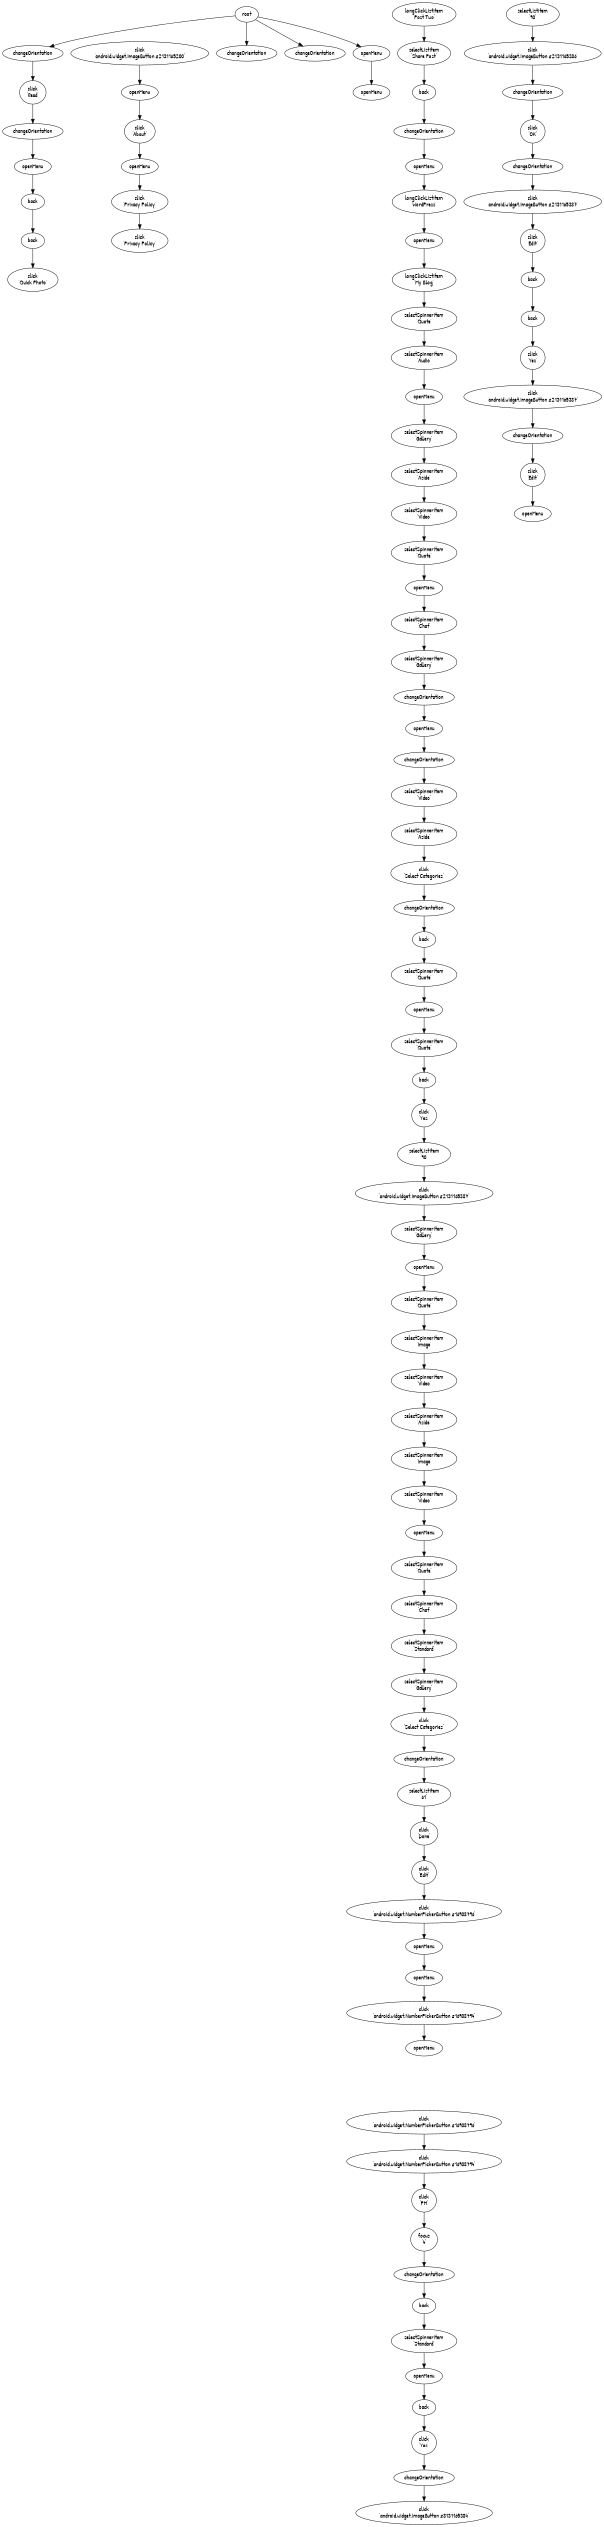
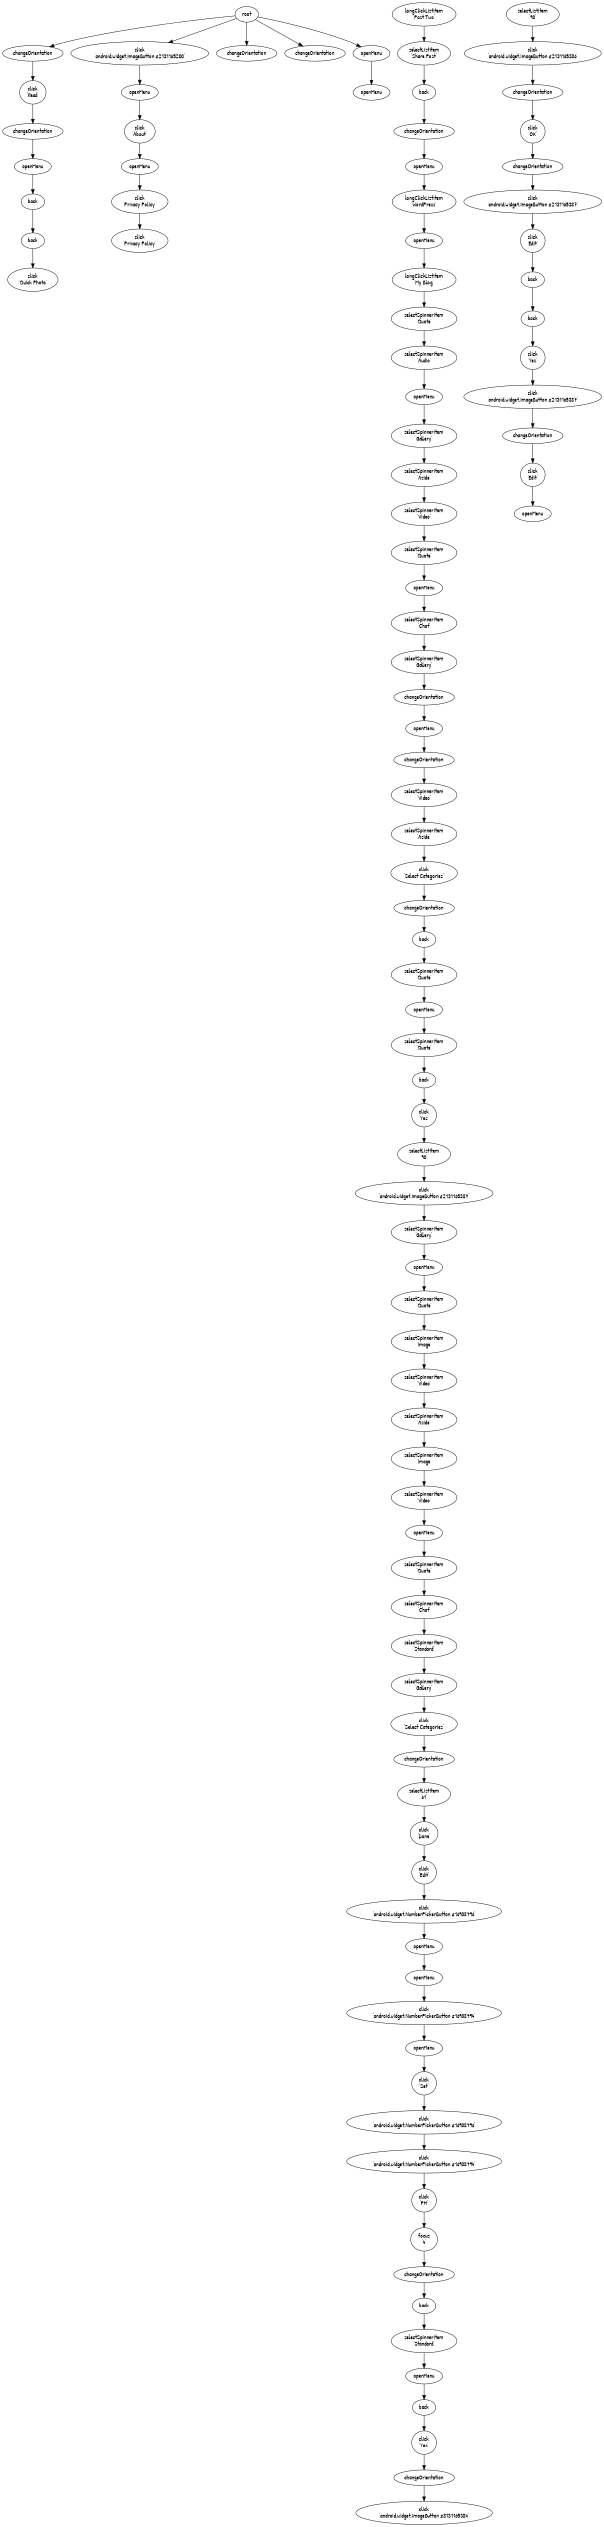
edge "root" -> "click 'android.widget.ImageButton #2131165200'": added
node "click 'Set'": added
